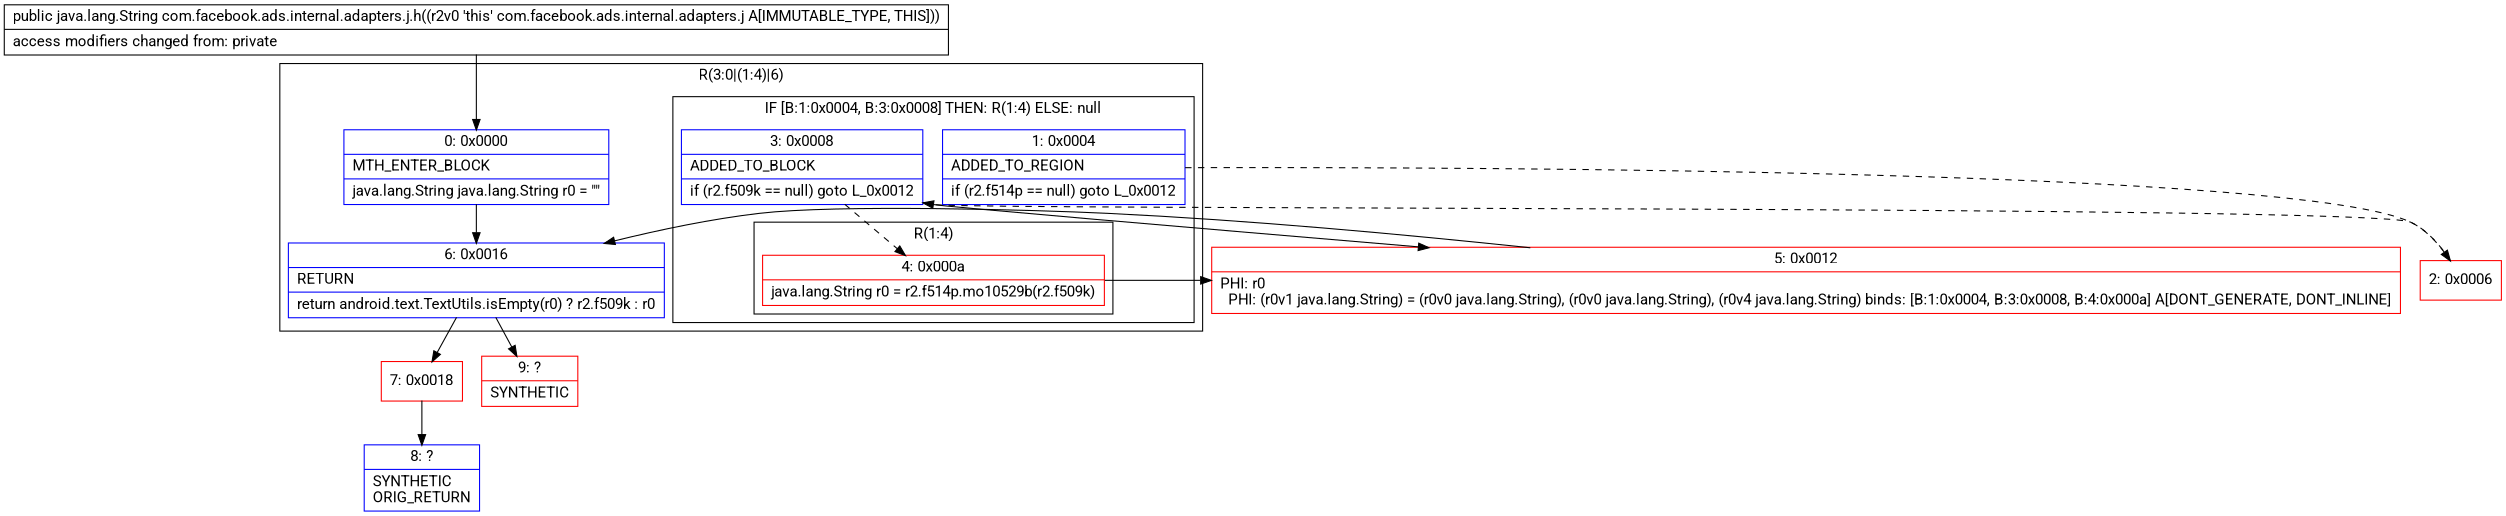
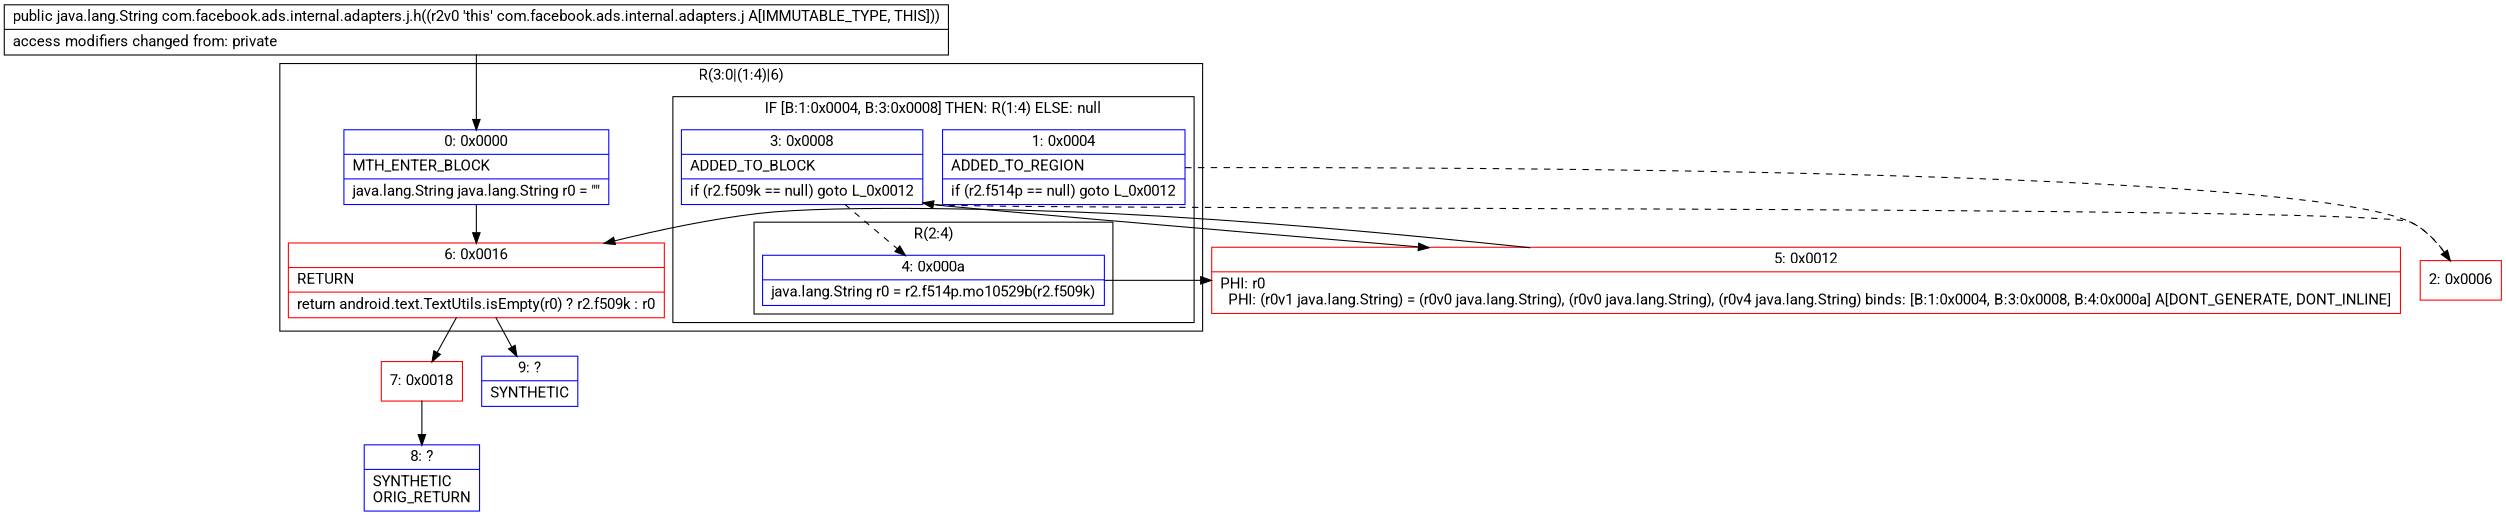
cluster "R(1:4)": label "R(1:4)" -> "R(2:4)"
node "6: 0x0016": color blue -> red
node "4: 0x000a": color red -> blue
node "9: ?": color red -> blue
